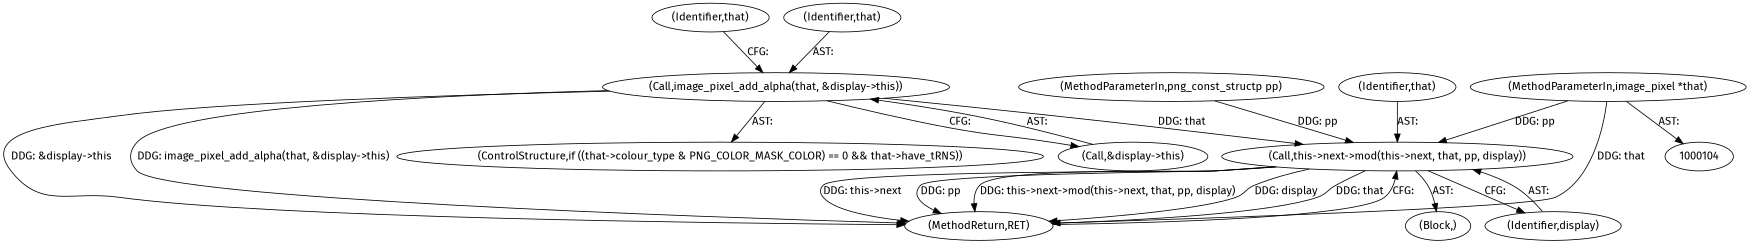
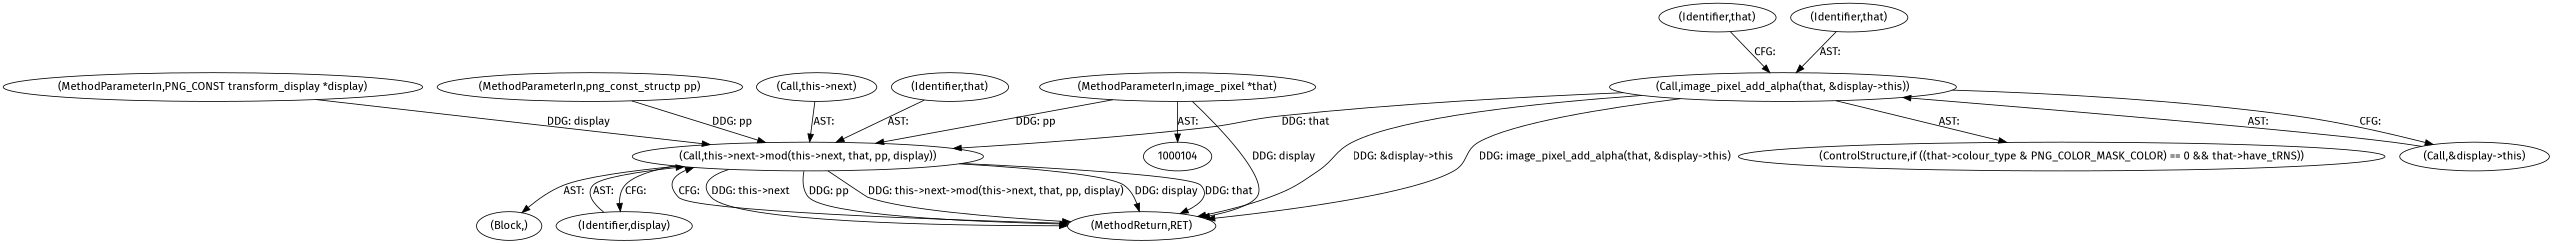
node "(MethodParameterIn,PNG_CONST transform_display *display)": added
node "(Call,this->next)": added
edge "(MethodParameterIn,image_pixel *that)" -> "(MethodReturn,RET)": label "DDG: that" -> "DDG: display"
